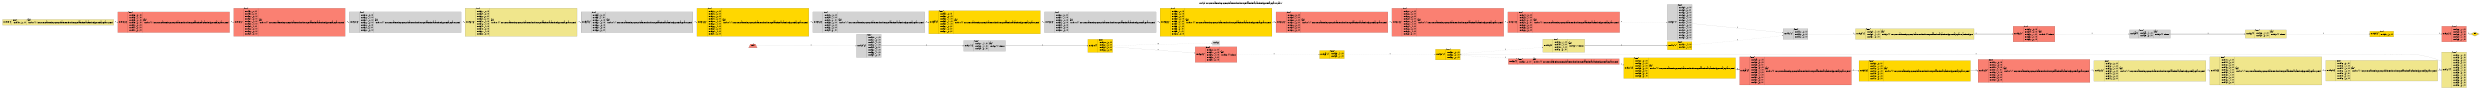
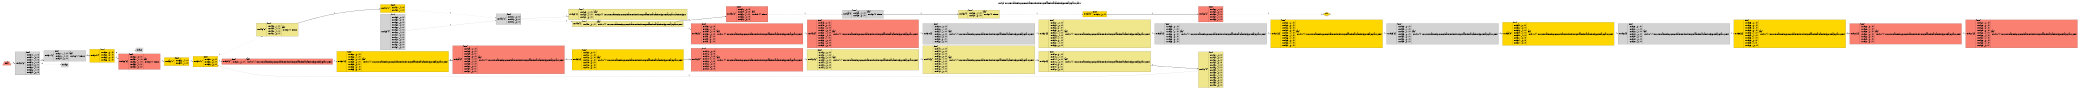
edge "0x1094d2 [12]" -> "0x1094de [5]": added, label "1"
node "0x109644 [25]": removed
edge "0x109689 [13]" -> "0x109696 [20]": now "0x1094de [5]" -> "0x109696 [20]"
edge "0x1096bc [5]" -> "0x1096c6 [16]": style dashed -> bold
node "0x109360": added
